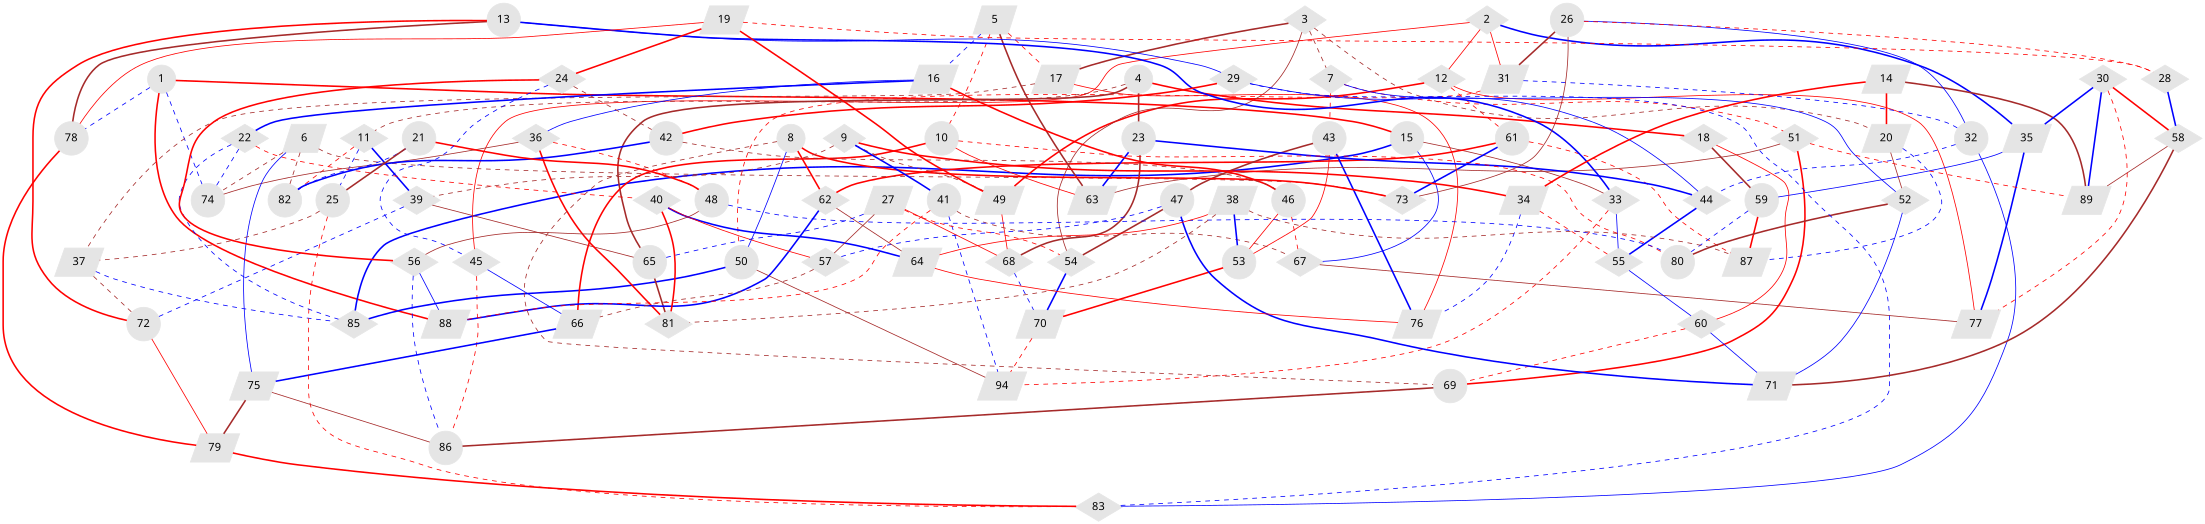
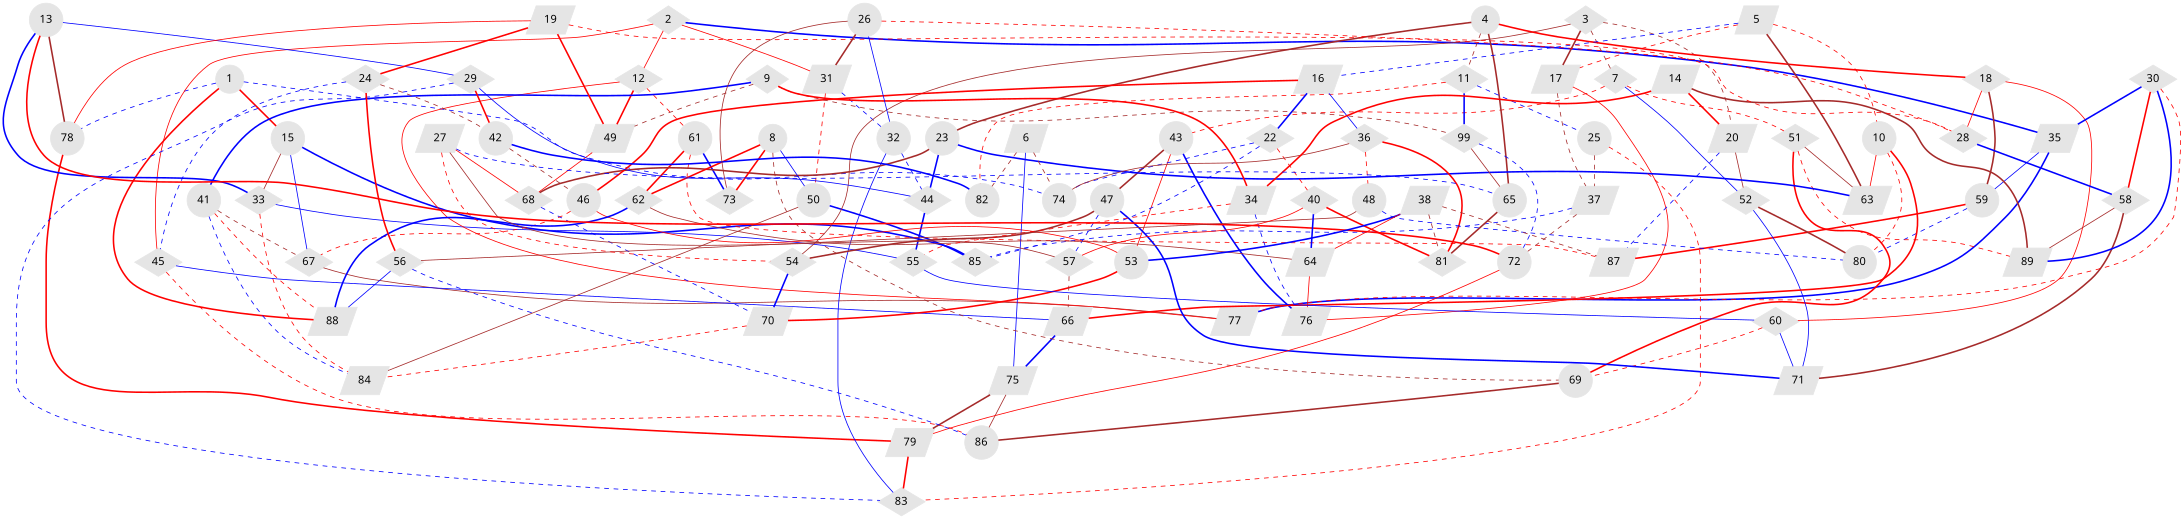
edge "18" -- "28": added
node "21": removed
edge "6" -- "73": removed
node "39": label "39" -> "99"
node "94": label "94" -> "84"
